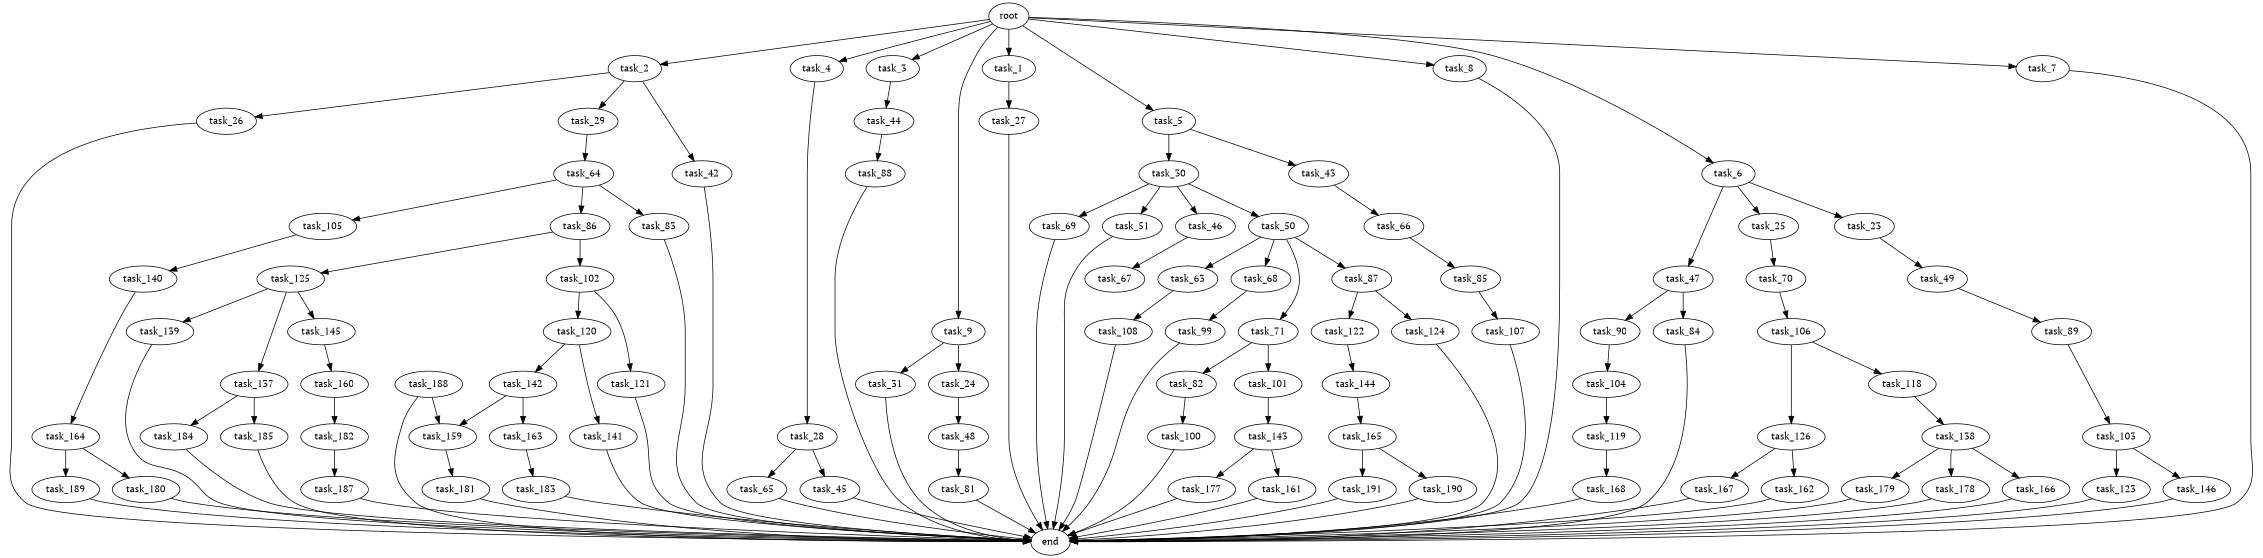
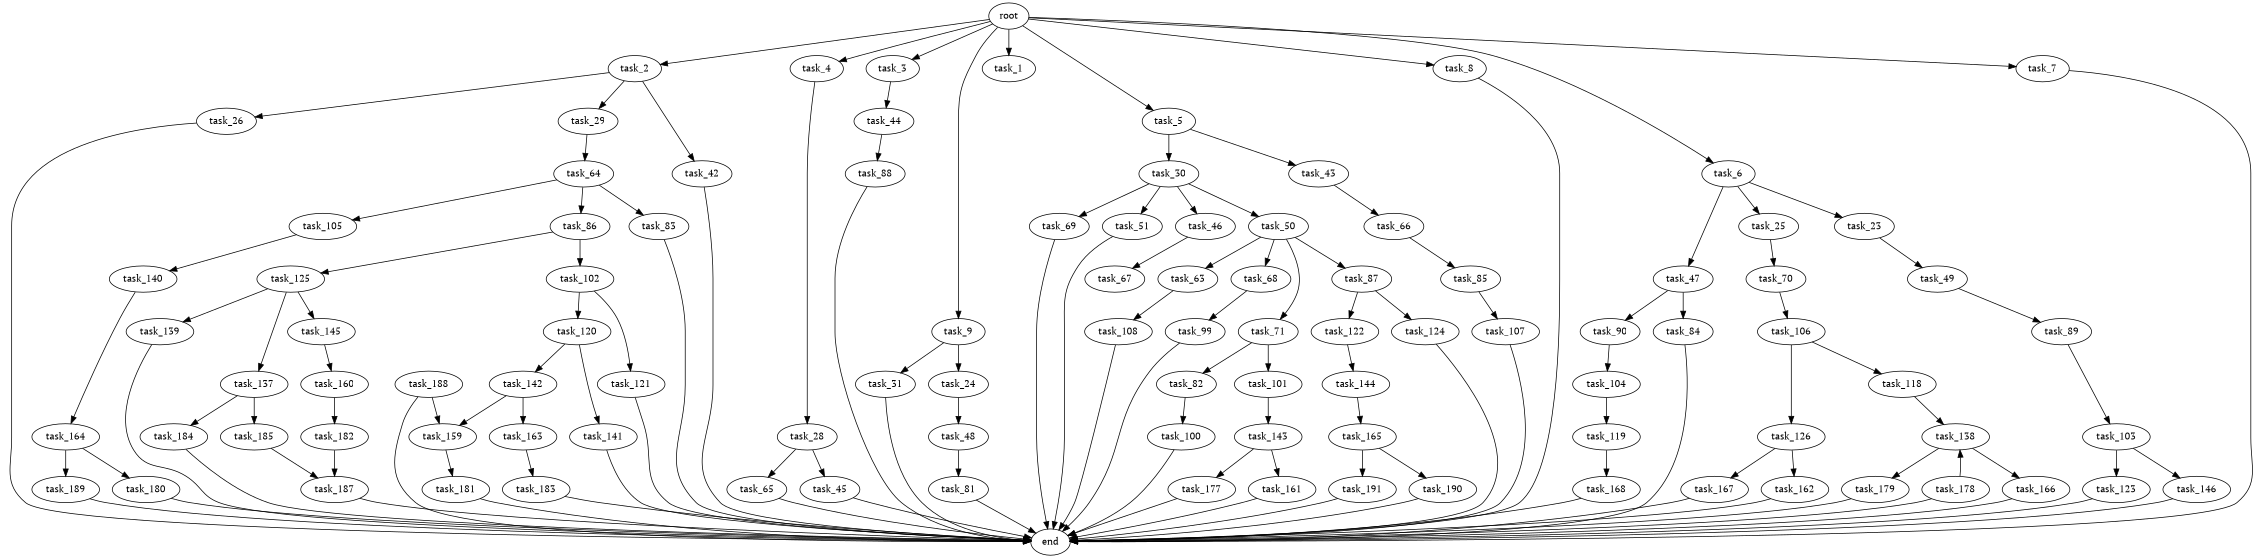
node "task_27": removed
edge "task_138" -> "task_178": reversed
edge "task_185" -> "end": now "task_185" -> "task_187"
